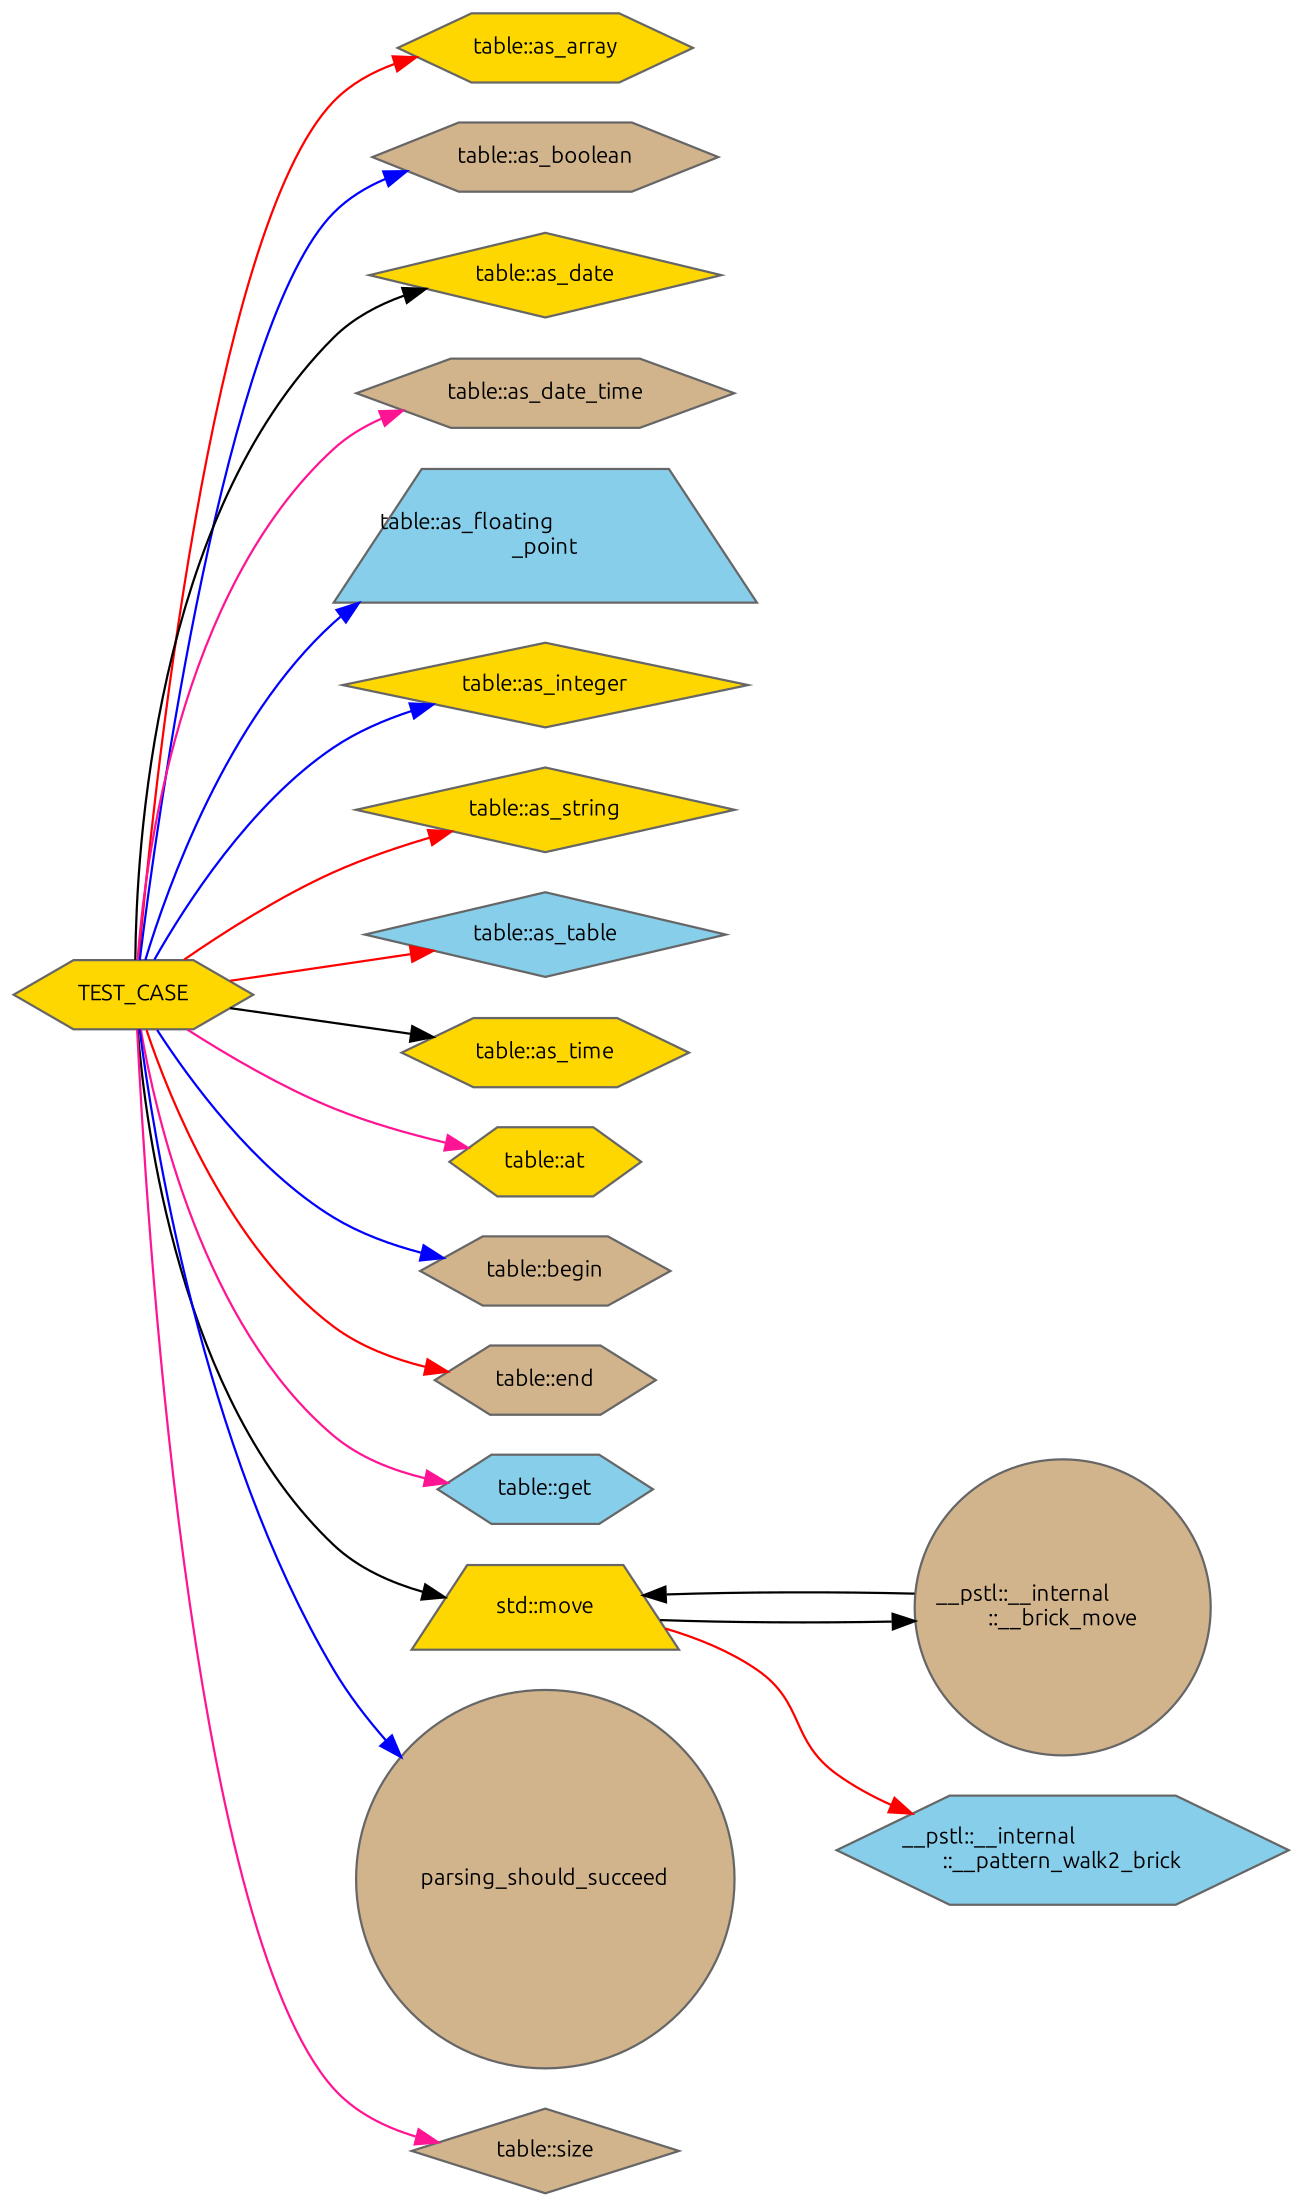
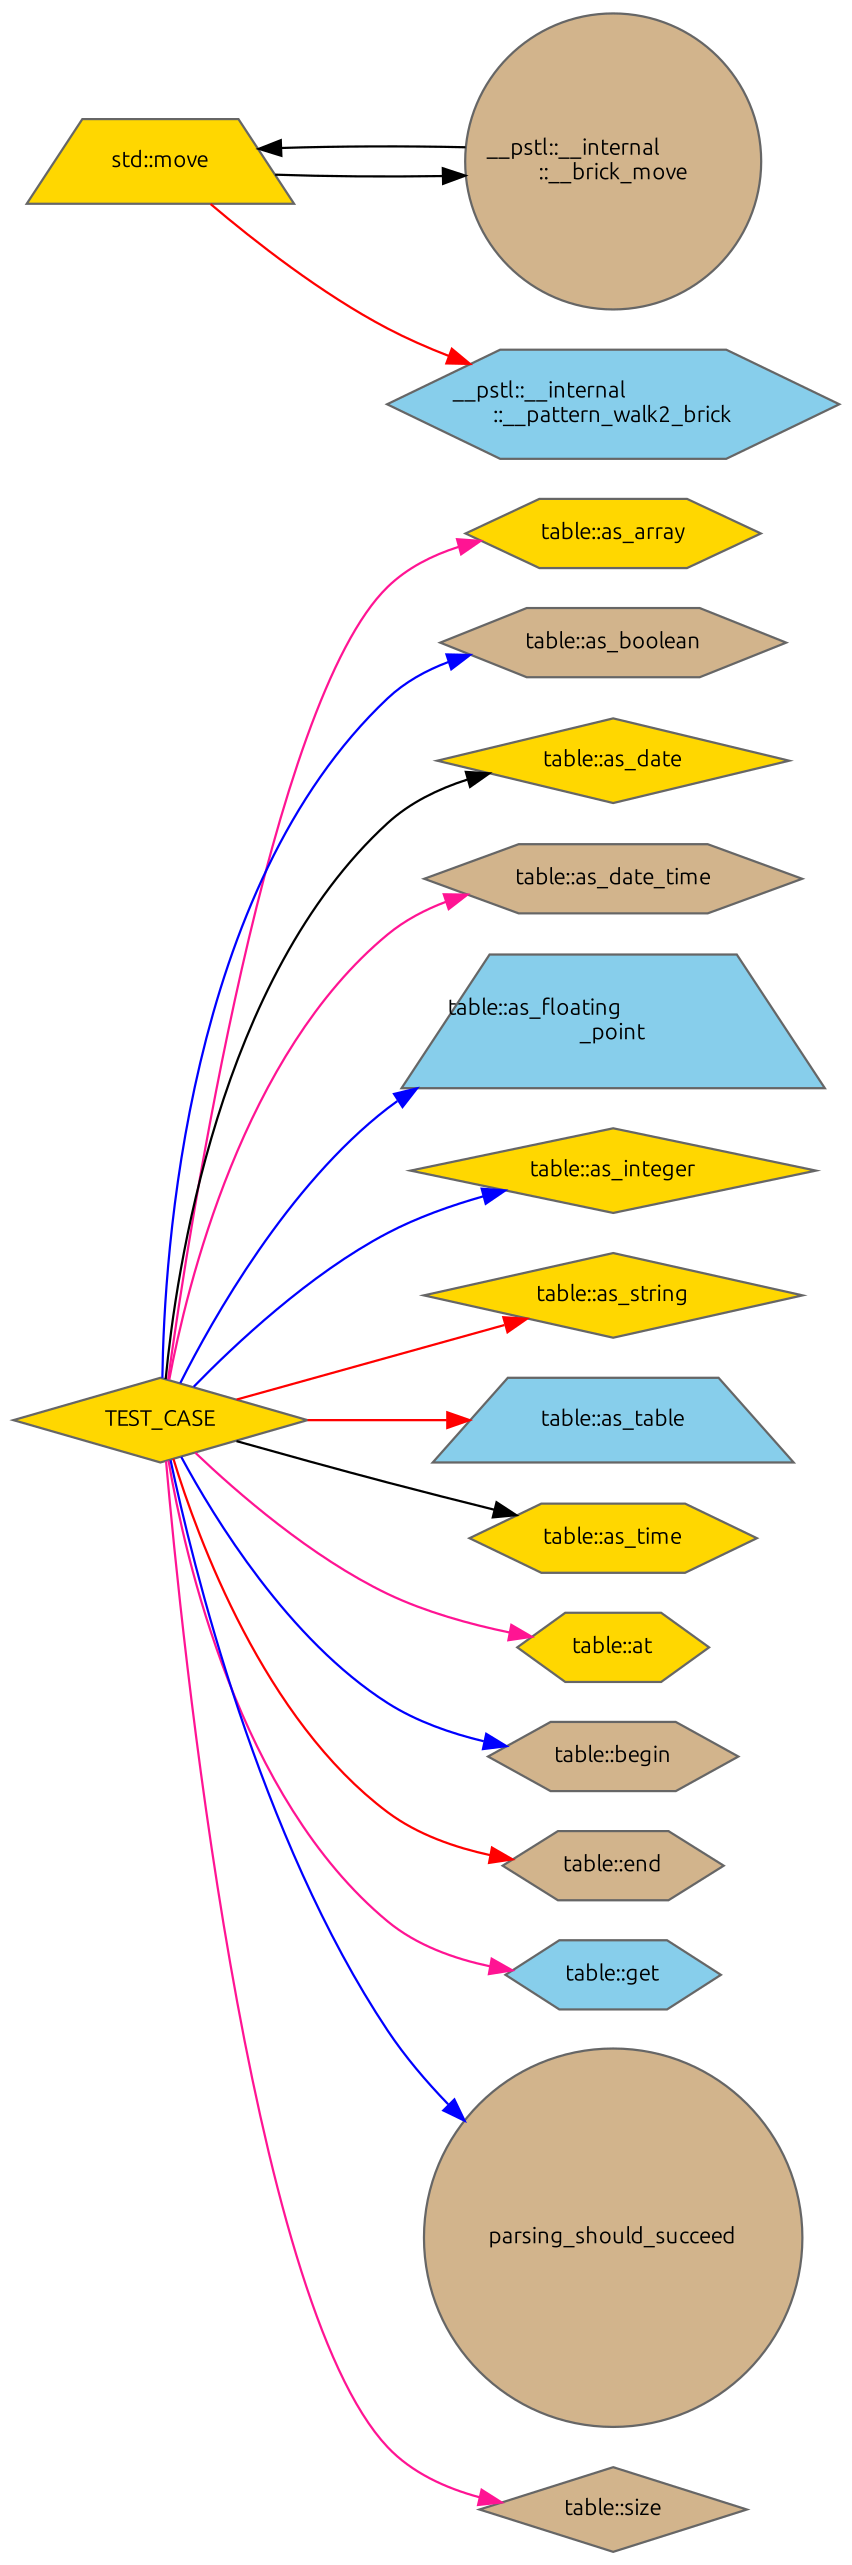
edge "TEST_CASE" -> "table::as_array": color red -> deeppink
node "table::as_table": shape diamond -> trapezium
node "TEST_CASE": shape hexagon -> diamond
edge "TEST_CASE" -> "std::move": removed
